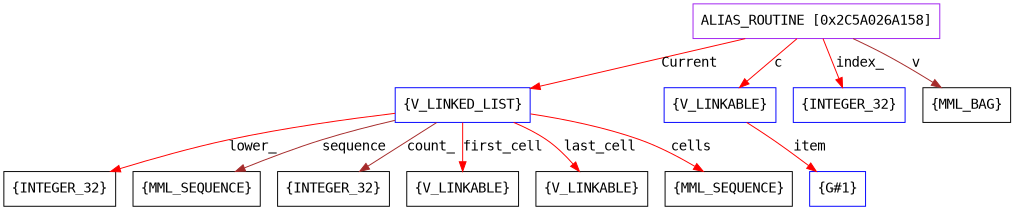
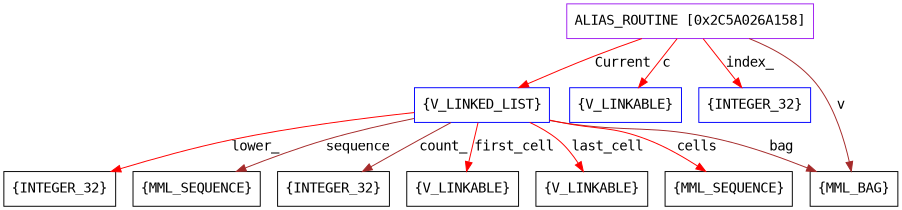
edge "{V_LINKED_LIST}" -> "{MML_BAG}": added, label "bag"
node "{G#1}": removed
